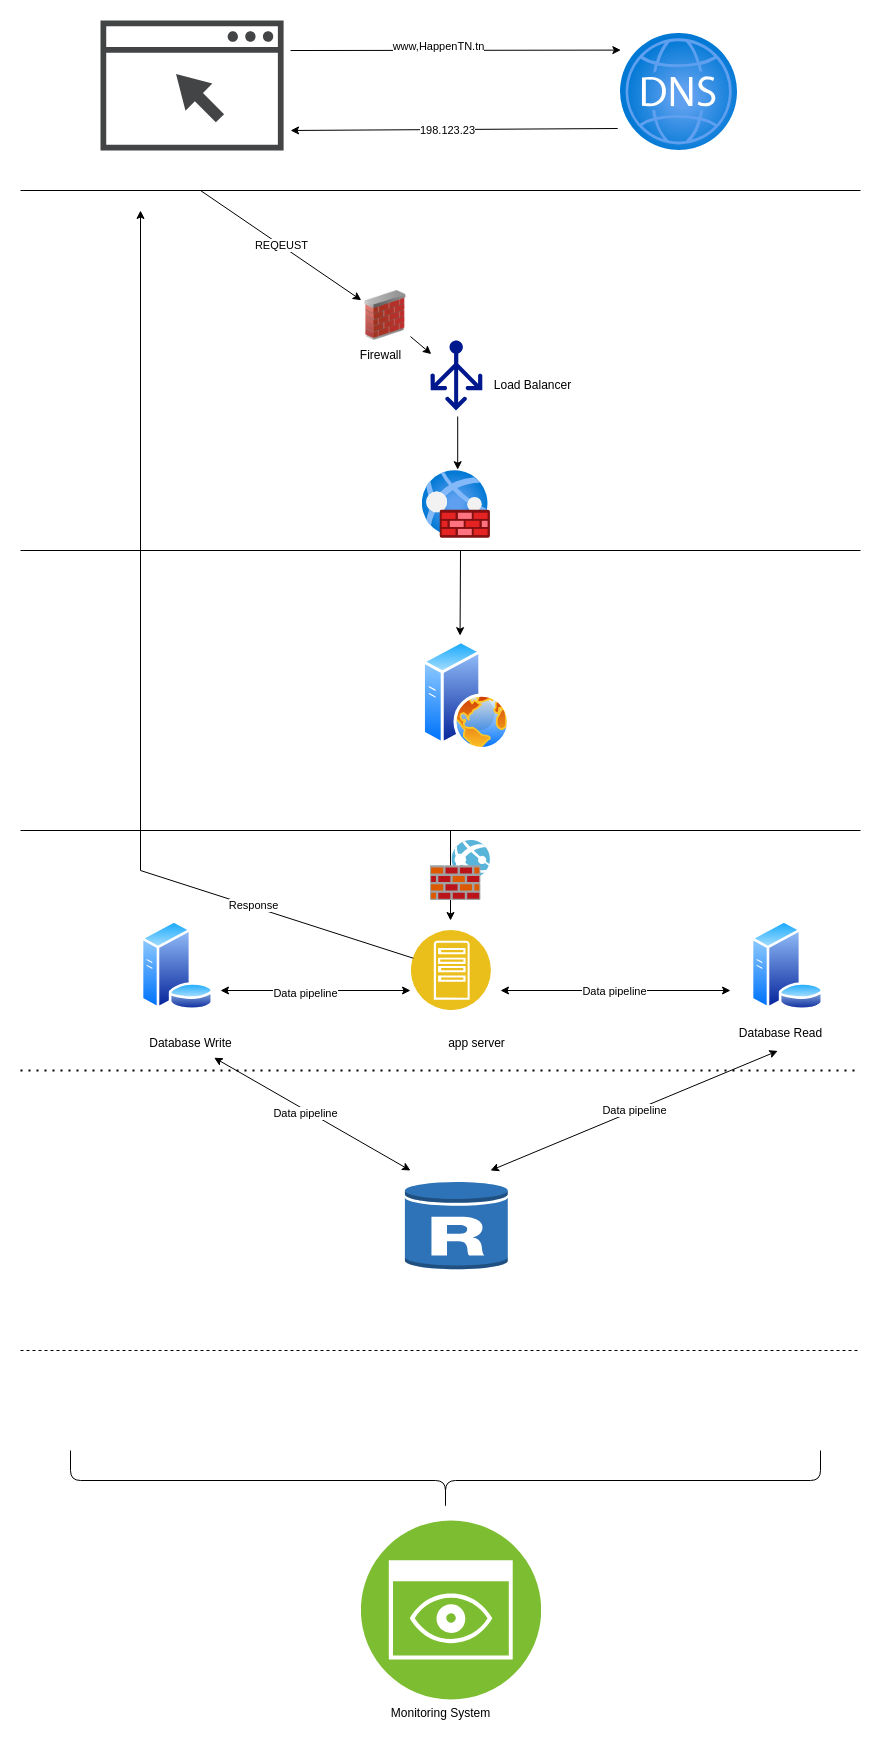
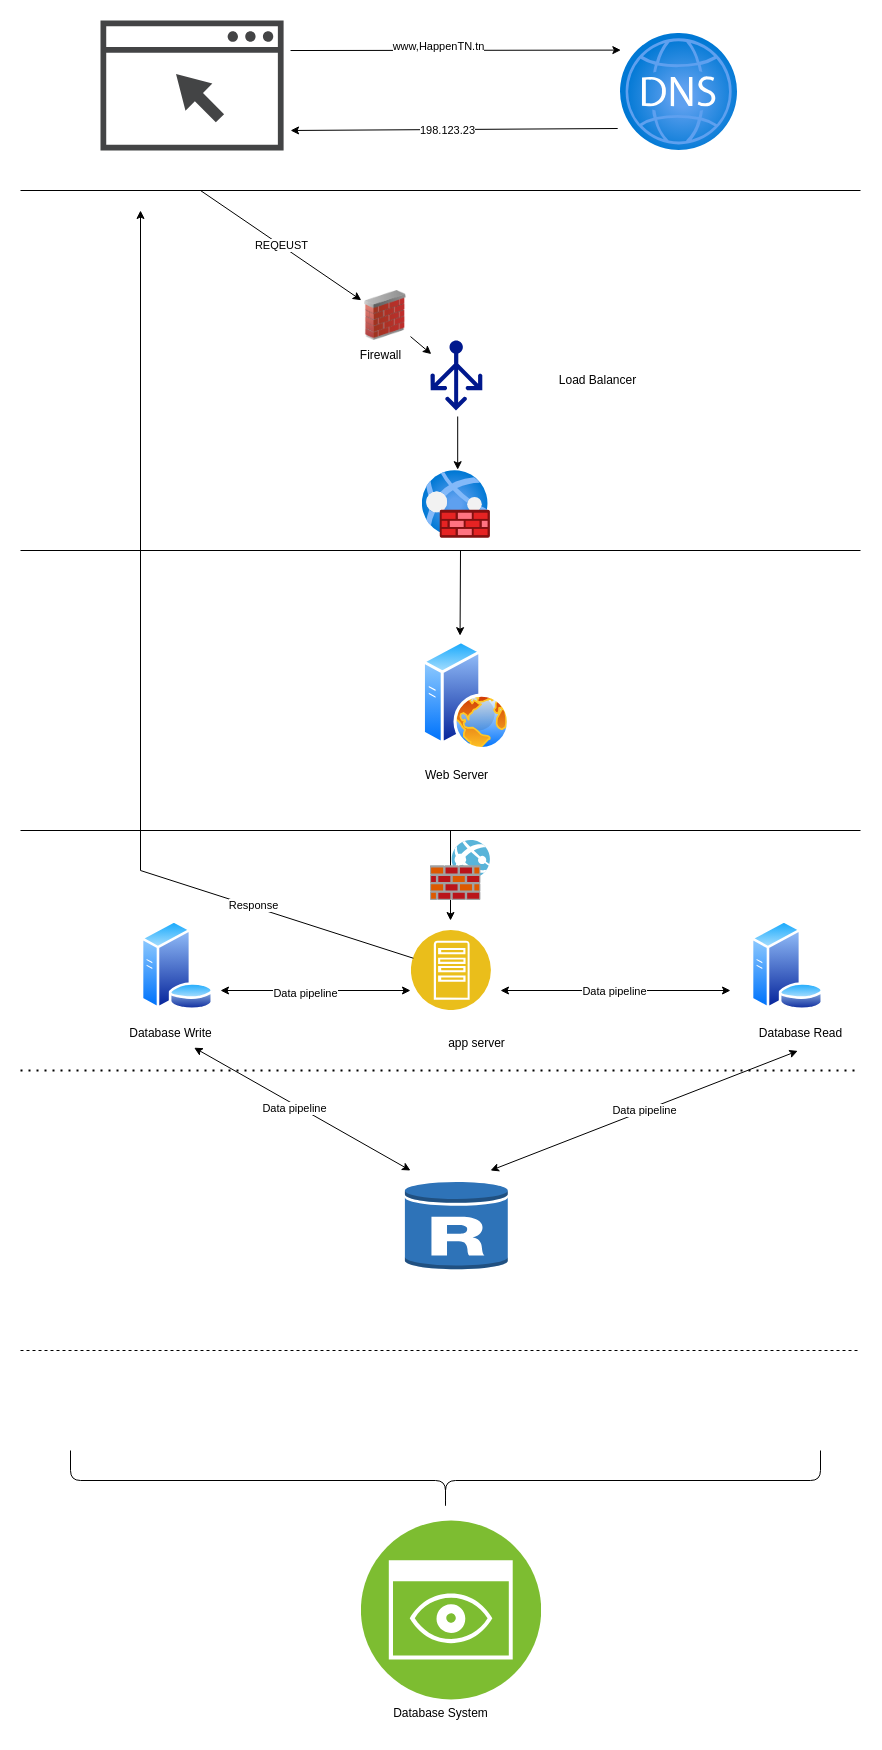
node "Load Balancer": moved (532, 386) -> (597, 381)
node "Web Server": added
node "Database Read": moved (781, 1034) -> (801, 1034)
node "Database Write": moved (191, 1044) -> (171, 1034)
node "Monitoring System": label "Monitoring System" -> "Database System"
